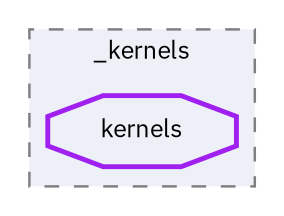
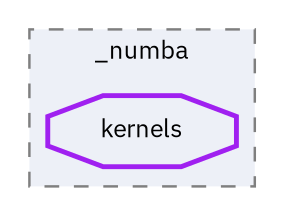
cluster "_kernels": label "_kernels" -> "_numba"
